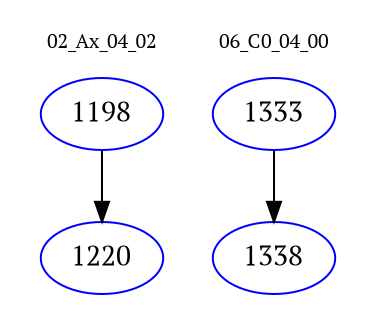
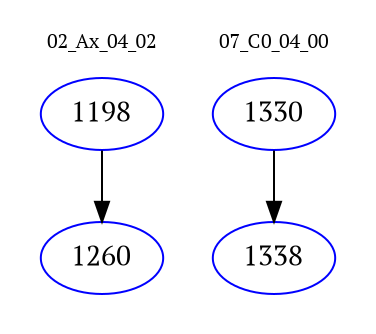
cluster "06_C0_04_00": label "06_C0_04_00" -> "07_C0_04_00"
node "1333": label "1333" -> "1330"
node "1220": label "1220" -> "1260"
